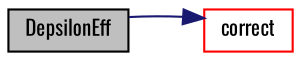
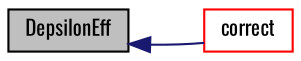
edge "DepsilonEff" -> "correct": reversed
